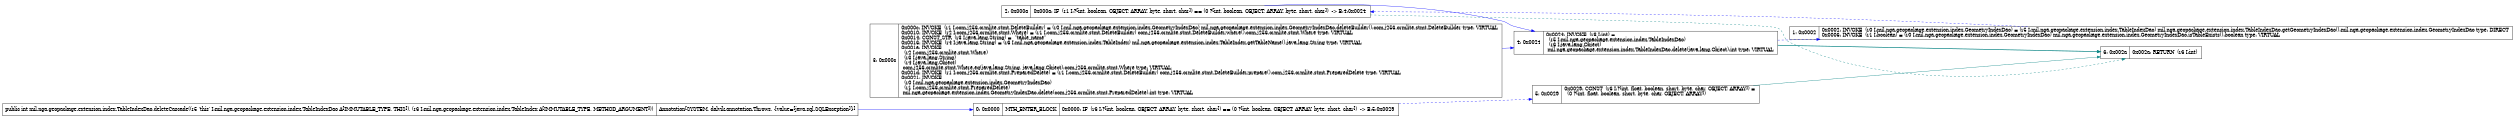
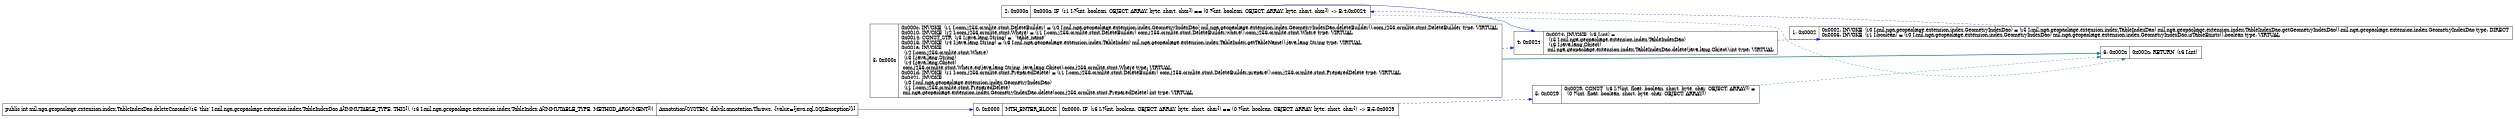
edge "3: 0x000c" -> "4: 0x0024": style solid -> dashed
edge "4: 0x0024" -> "6: 0x002a": now "3: 0x000c" -> "6: 0x002a"
edge "5: 0x0029" -> "6: 0x002a": style solid -> dashed
node "3: 0x000c": text "0x0021: INVOKE" -> "0x0421: INVOKE"
